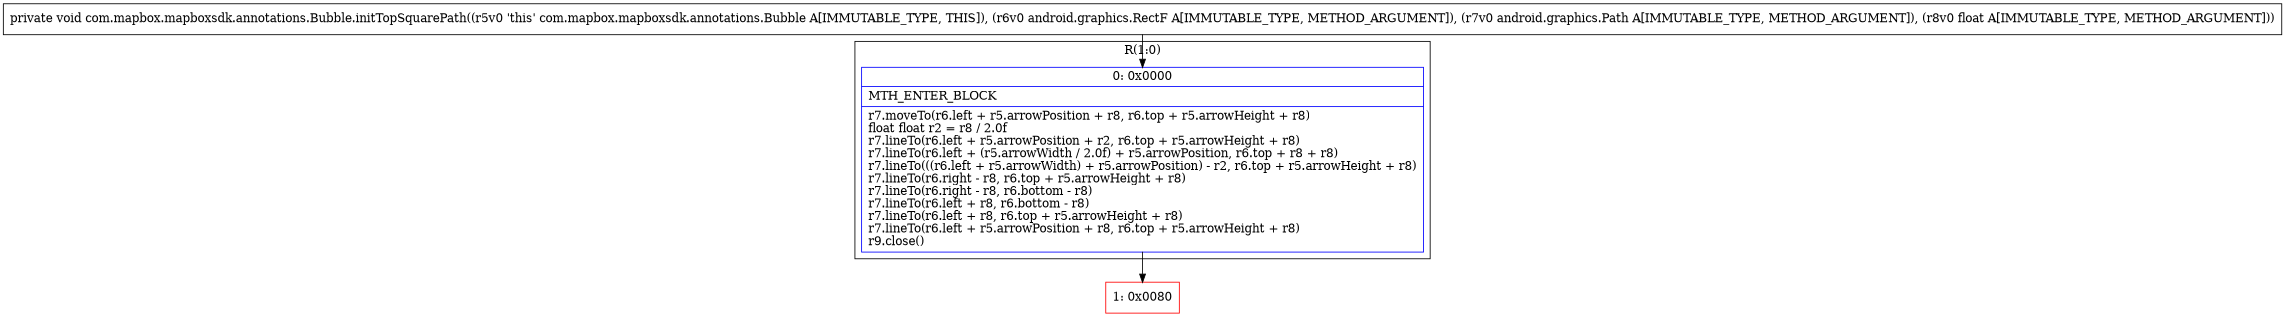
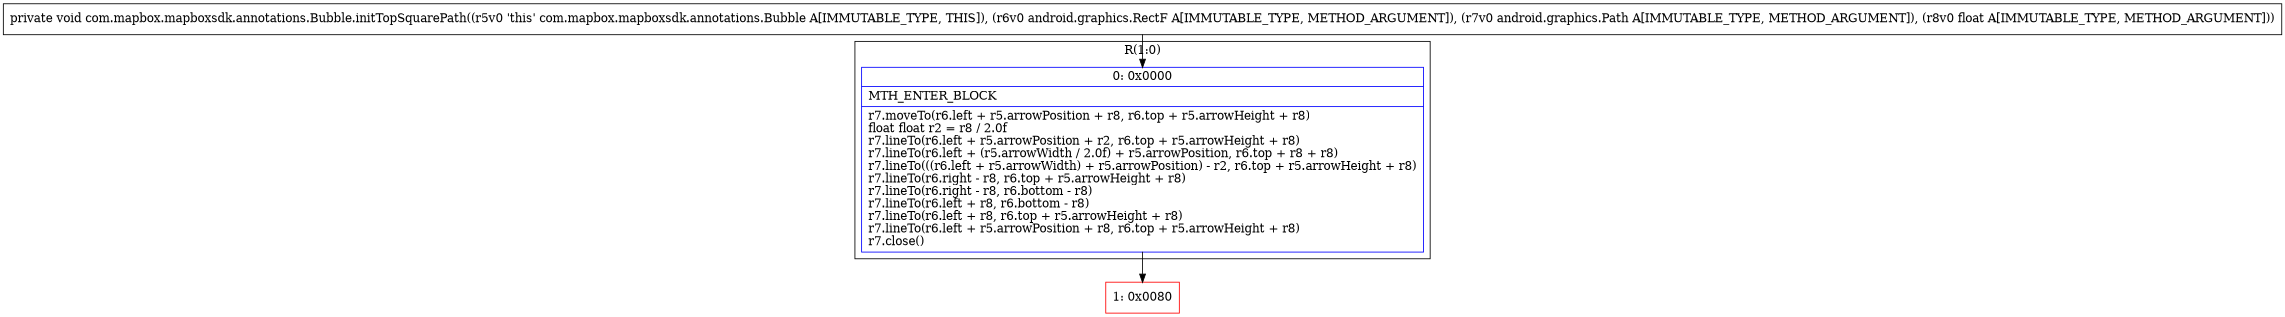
node "0: 0x0000": text "r9.close()" -> "r7.close()"
